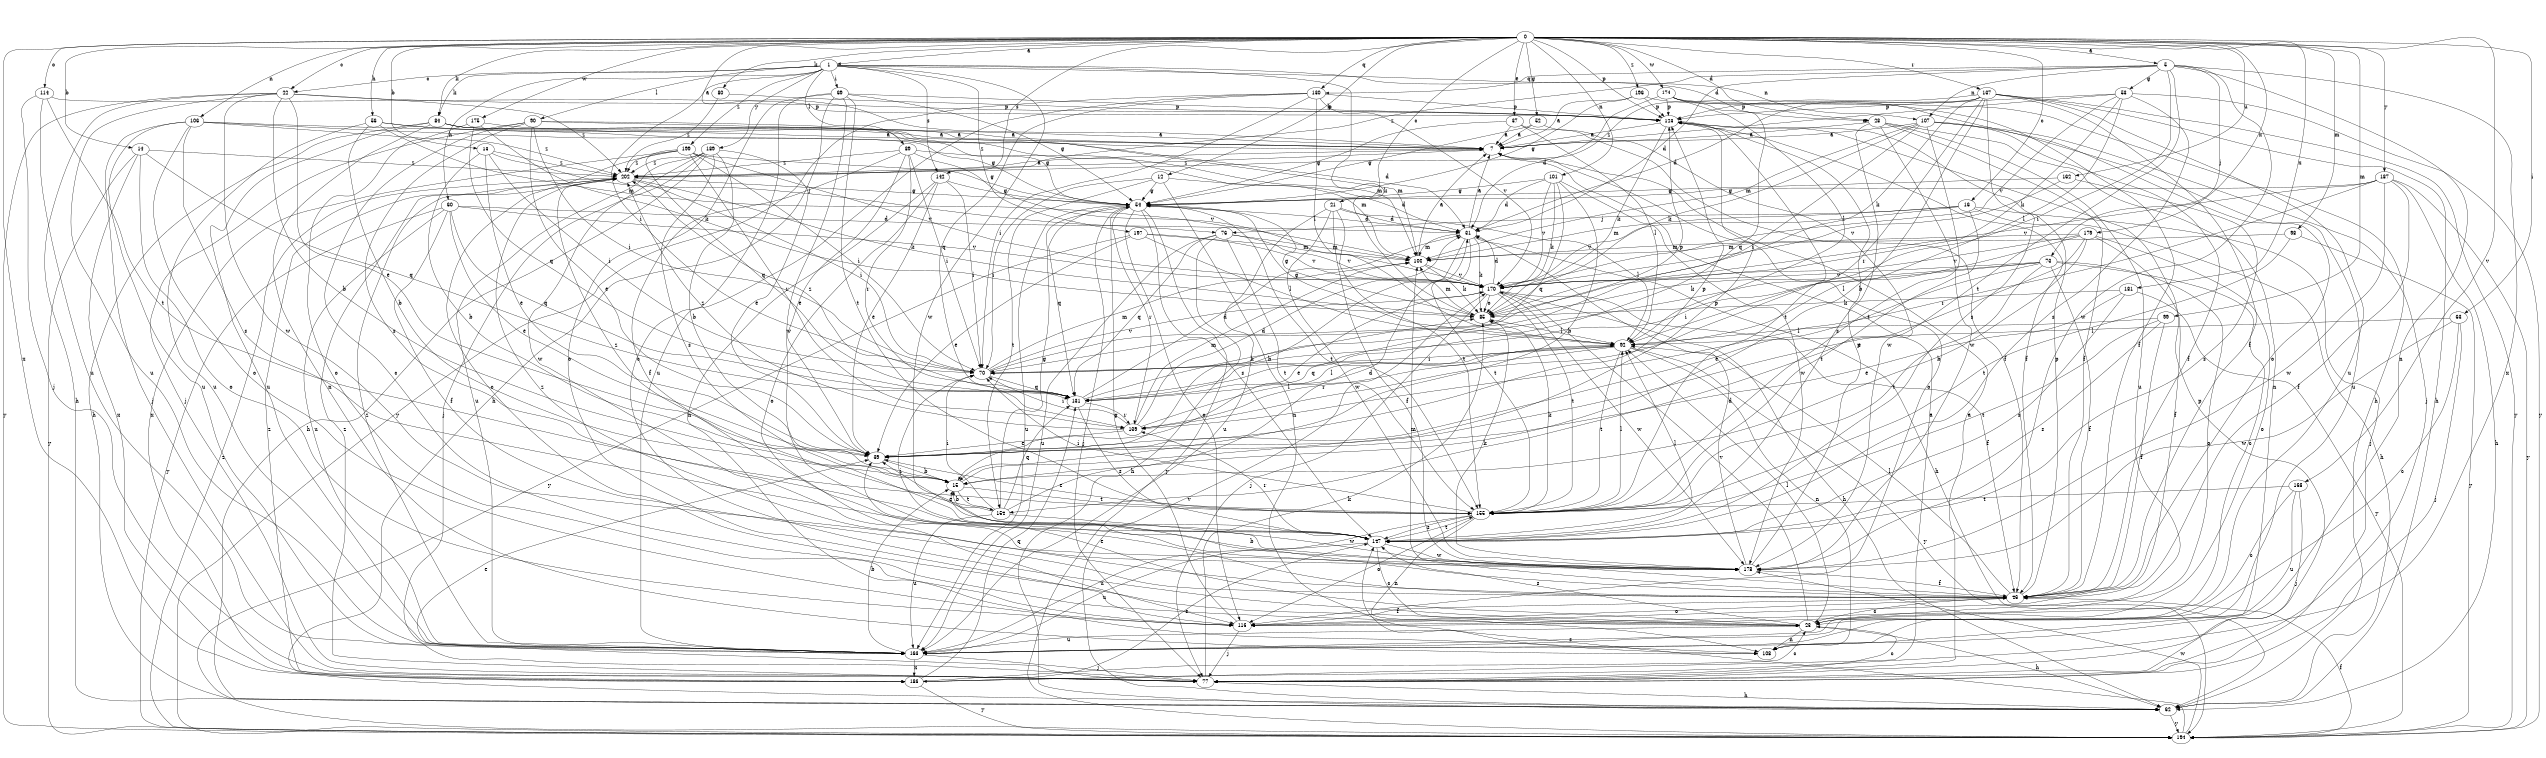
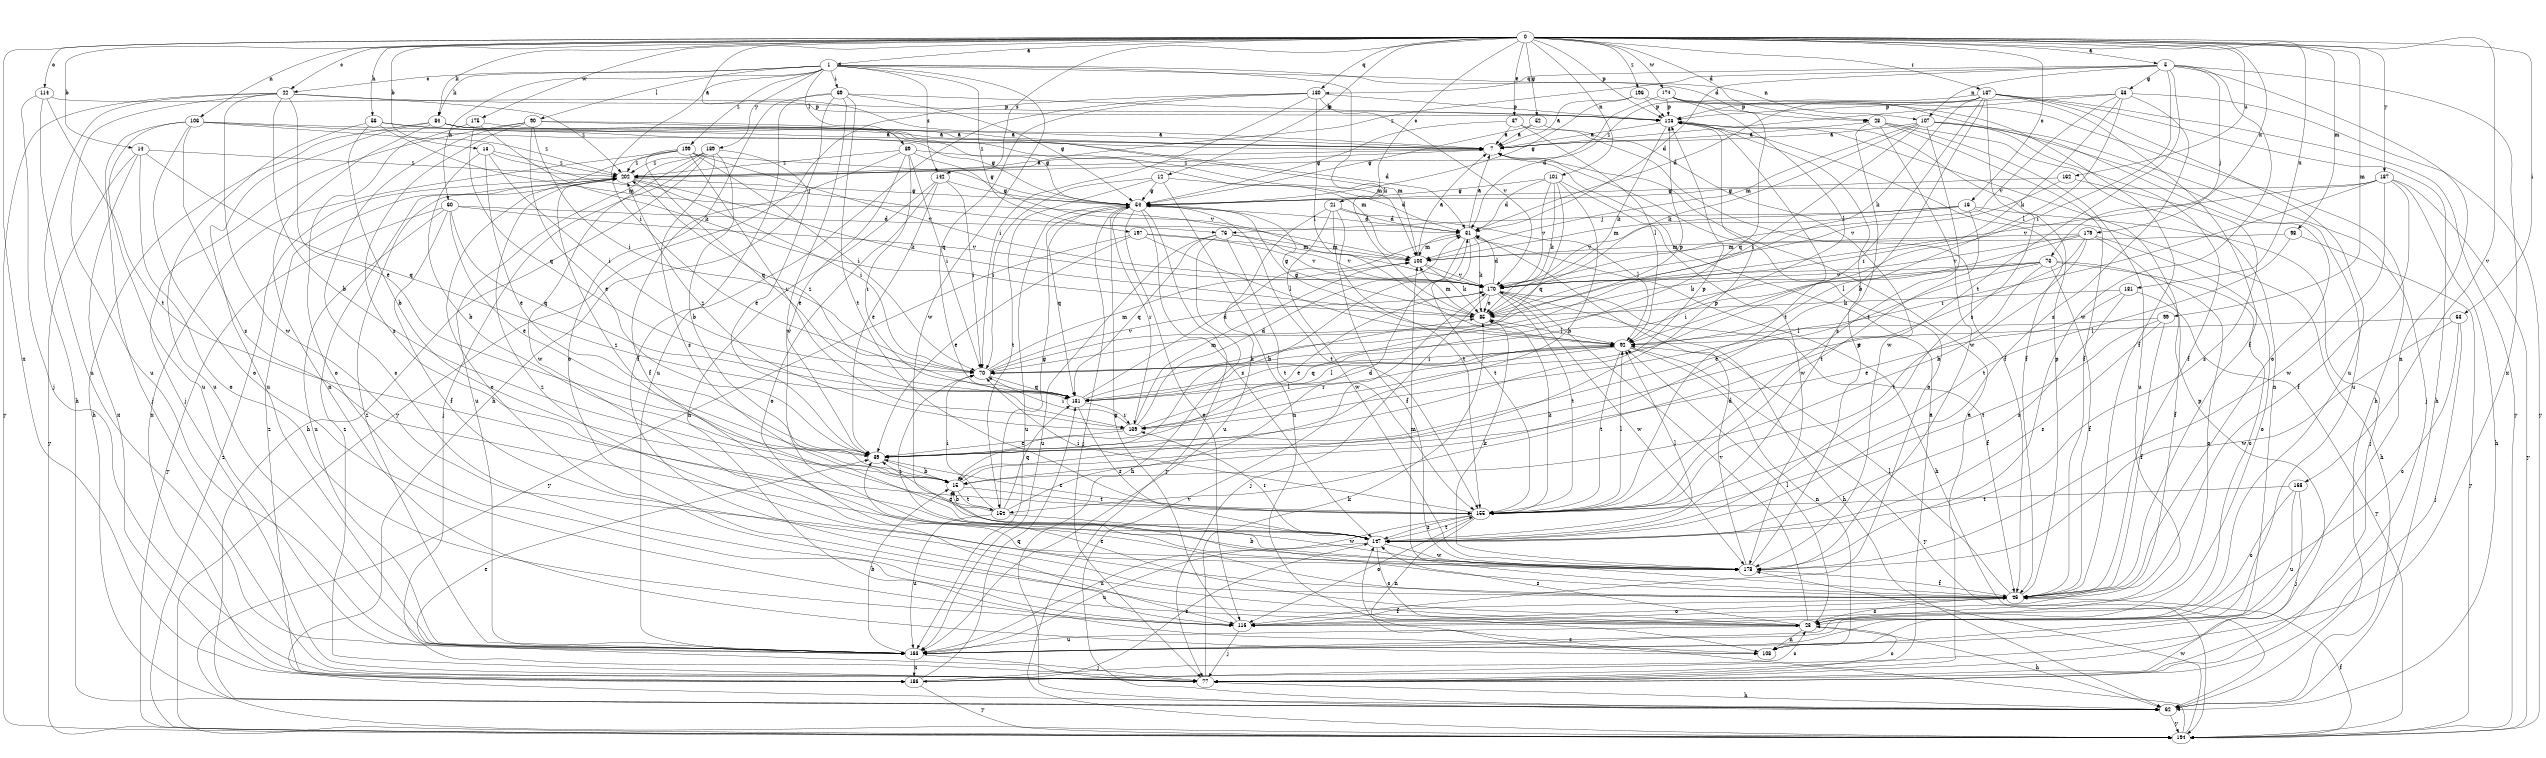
node "80": removed
edge "69" -> "23": label "c" -> "f"
